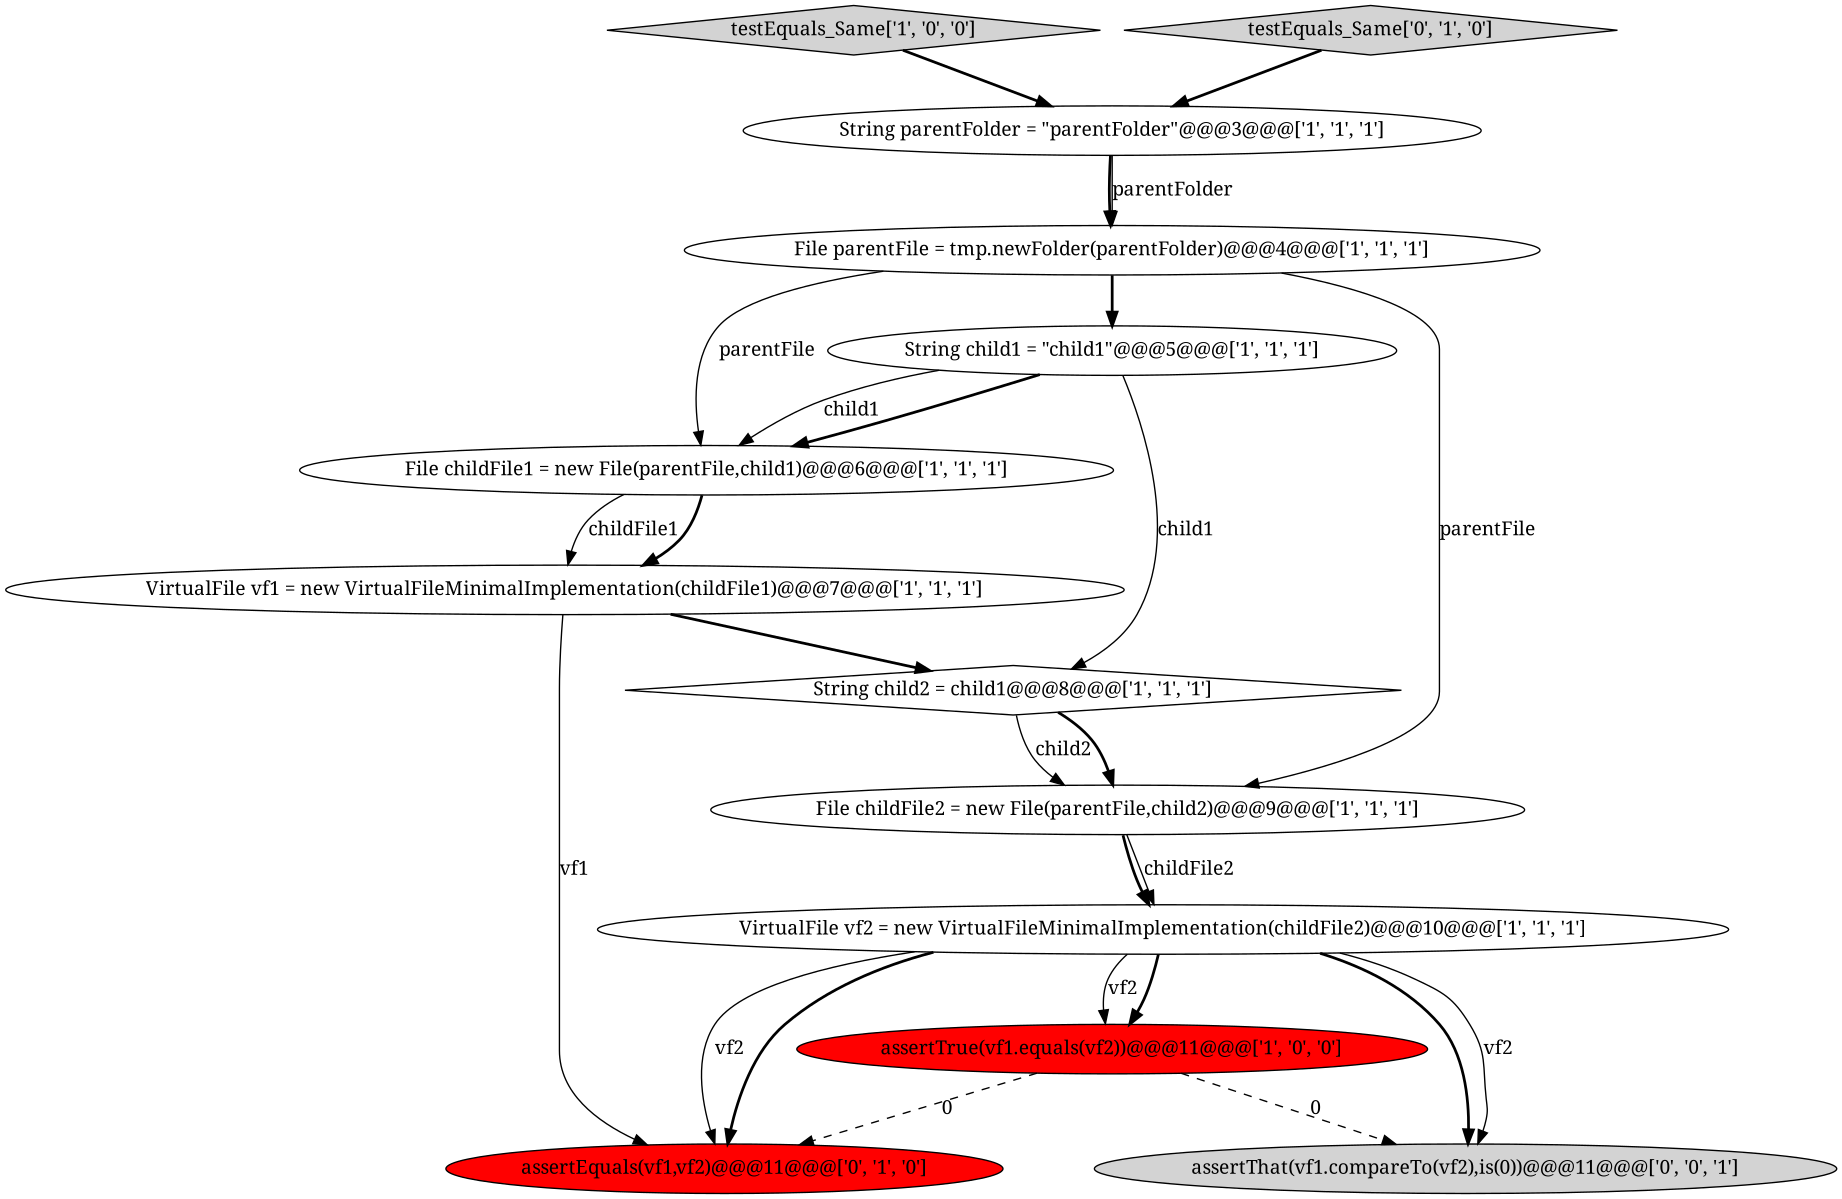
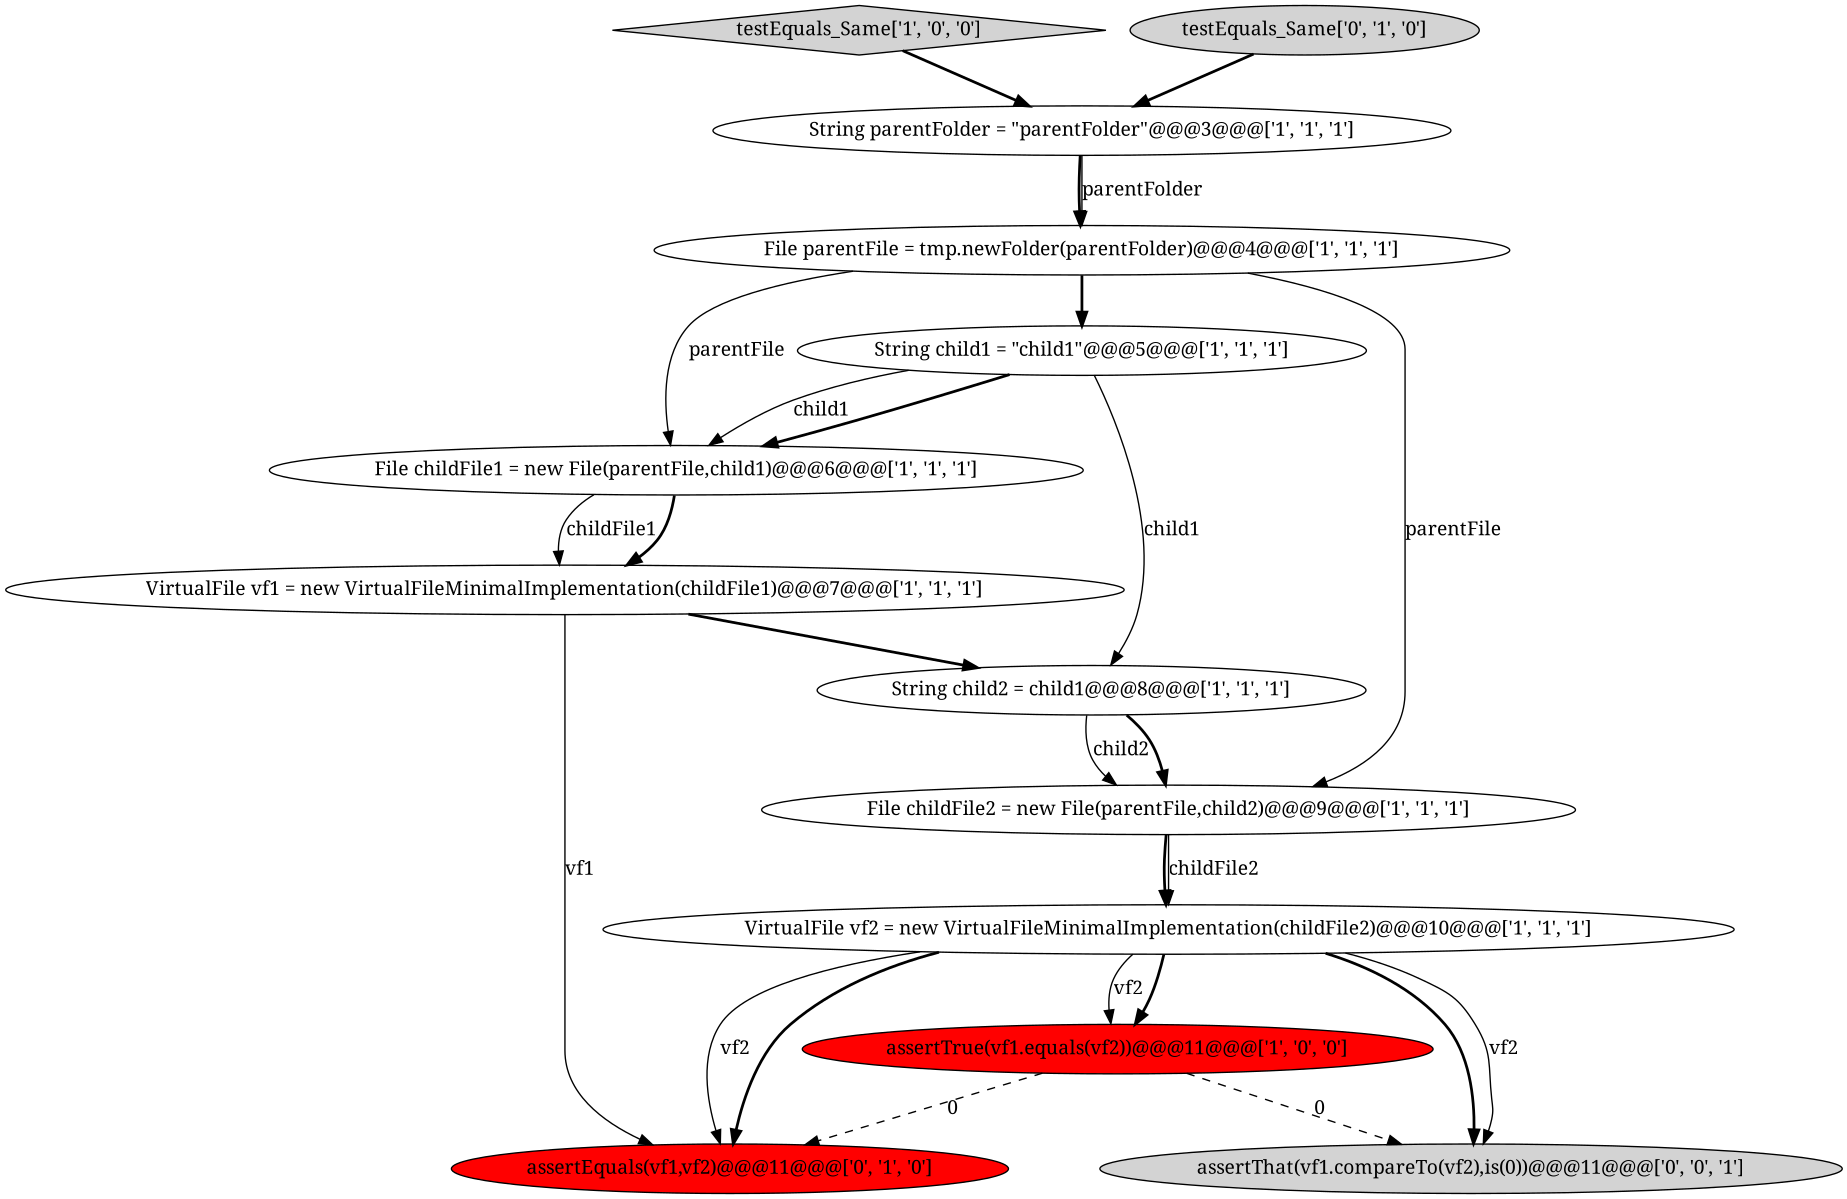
node "testEquals_Same['0', '1', '0']": shape diamond -> ellipse
node "String child2 = child1@@@8@@@['1', '1', '1']": shape diamond -> ellipse
